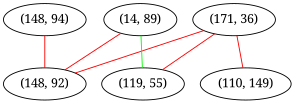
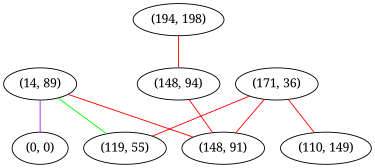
node "(194, 198)": added
node "(148, 92)": label "(148, 92)" -> "(148, 91)"
node "(0, 0)": added
